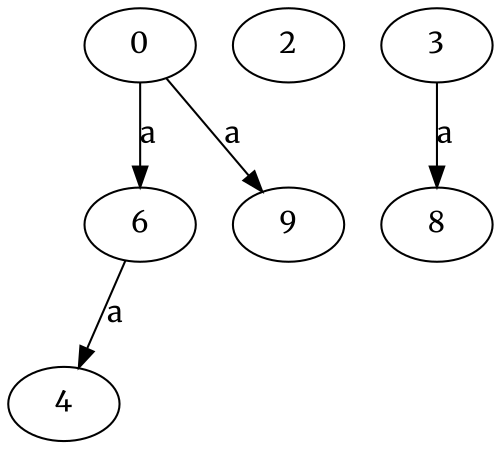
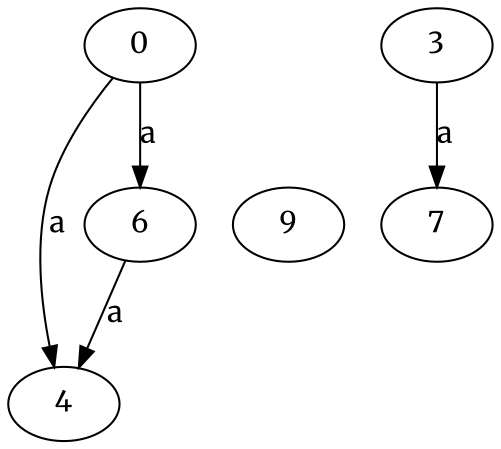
node "2": removed
edge "0" -> "9": now "0" -> "4"
node "8": label "8" -> "7"
